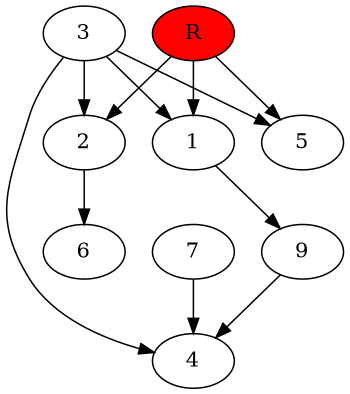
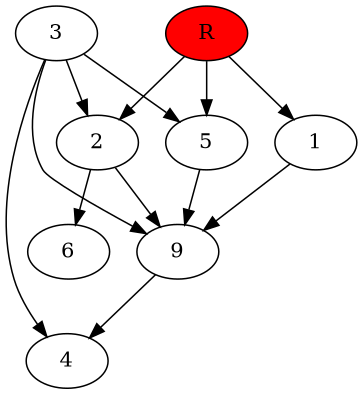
edge "3" -> "1": now "3" -> "9"
edge "5" -> "9": added
edge "2" -> "9": added
node "7": removed
